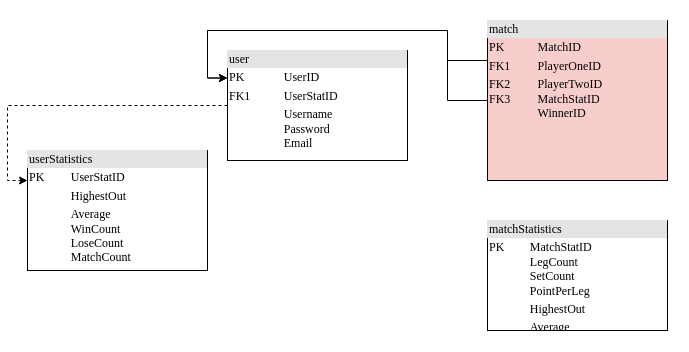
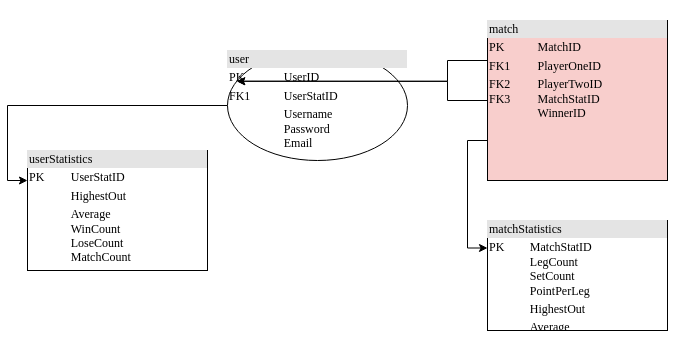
edge "user PK UserID FK1 UserStatID Username Password Email" -> "userStatistics PK UserStatID HighestOut Average WinCount LoseCount MatchCount": style dashed -> solid
node "user PK UserID FK1 UserStatID Username Password Email": shape rectangle -> ellipse
edge "match PK MatchID FK1 PlayerOneID FK2 FK3 PlayerTwoID MatchStatID WinnerID" -> "matchStatistics PK MatchStatID LegCount SetCount PointPerLeg HighestOut Average DartCount": added
